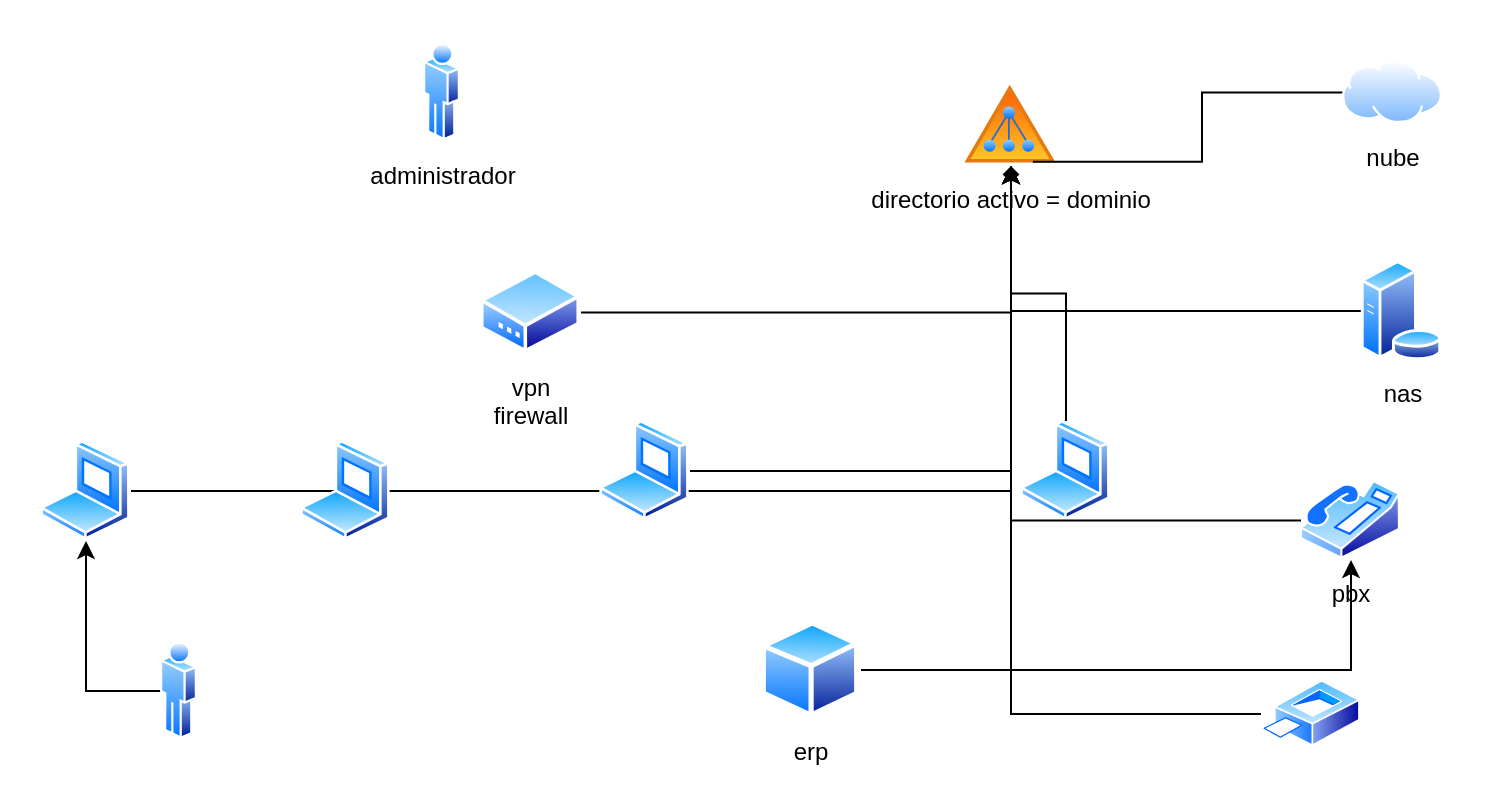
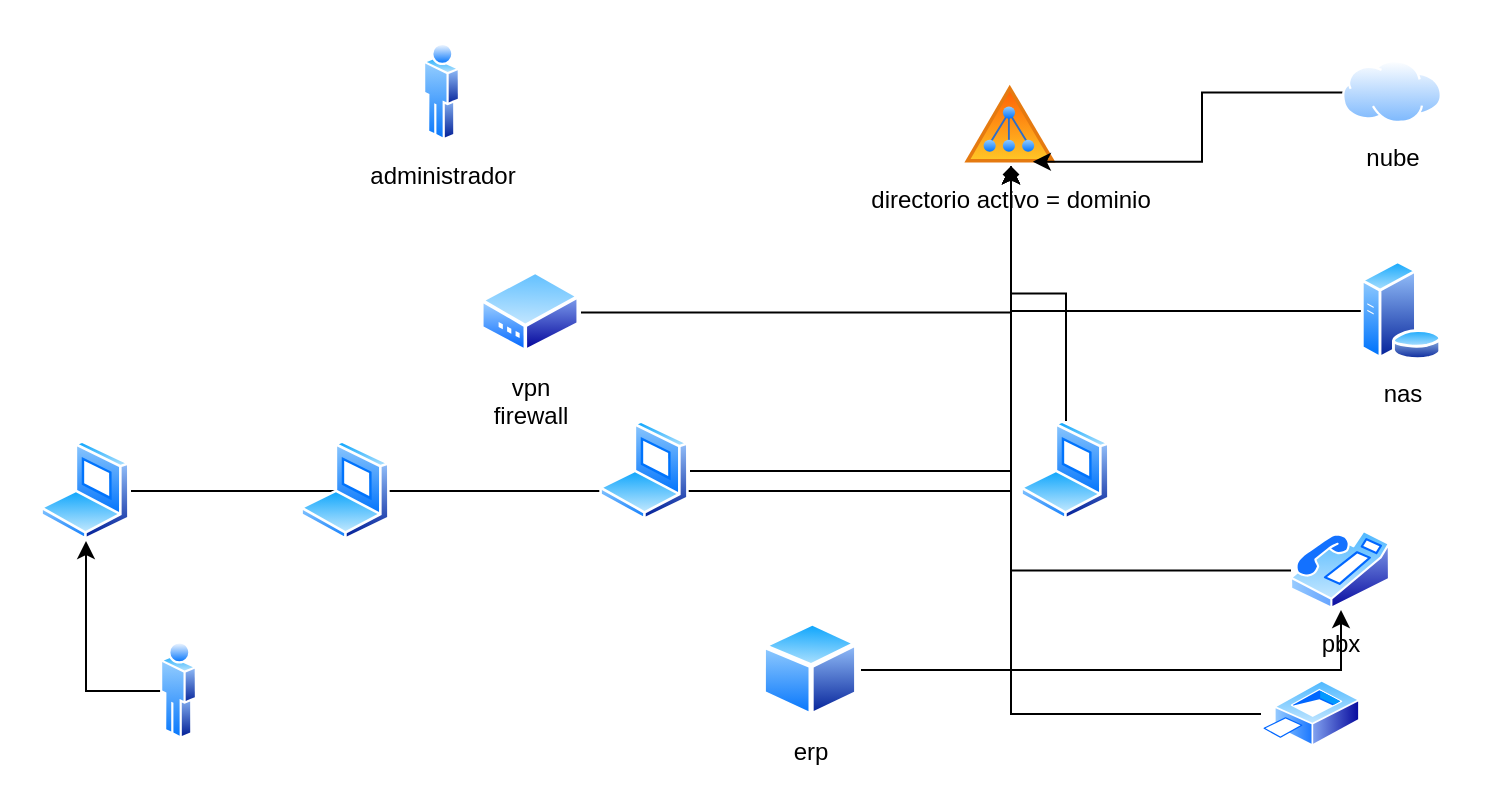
edge "nube" -- "directorio activo = dominio": arrowhead none -> classic
node "pbx": moved (1351, 521) -> (1341, 571)
